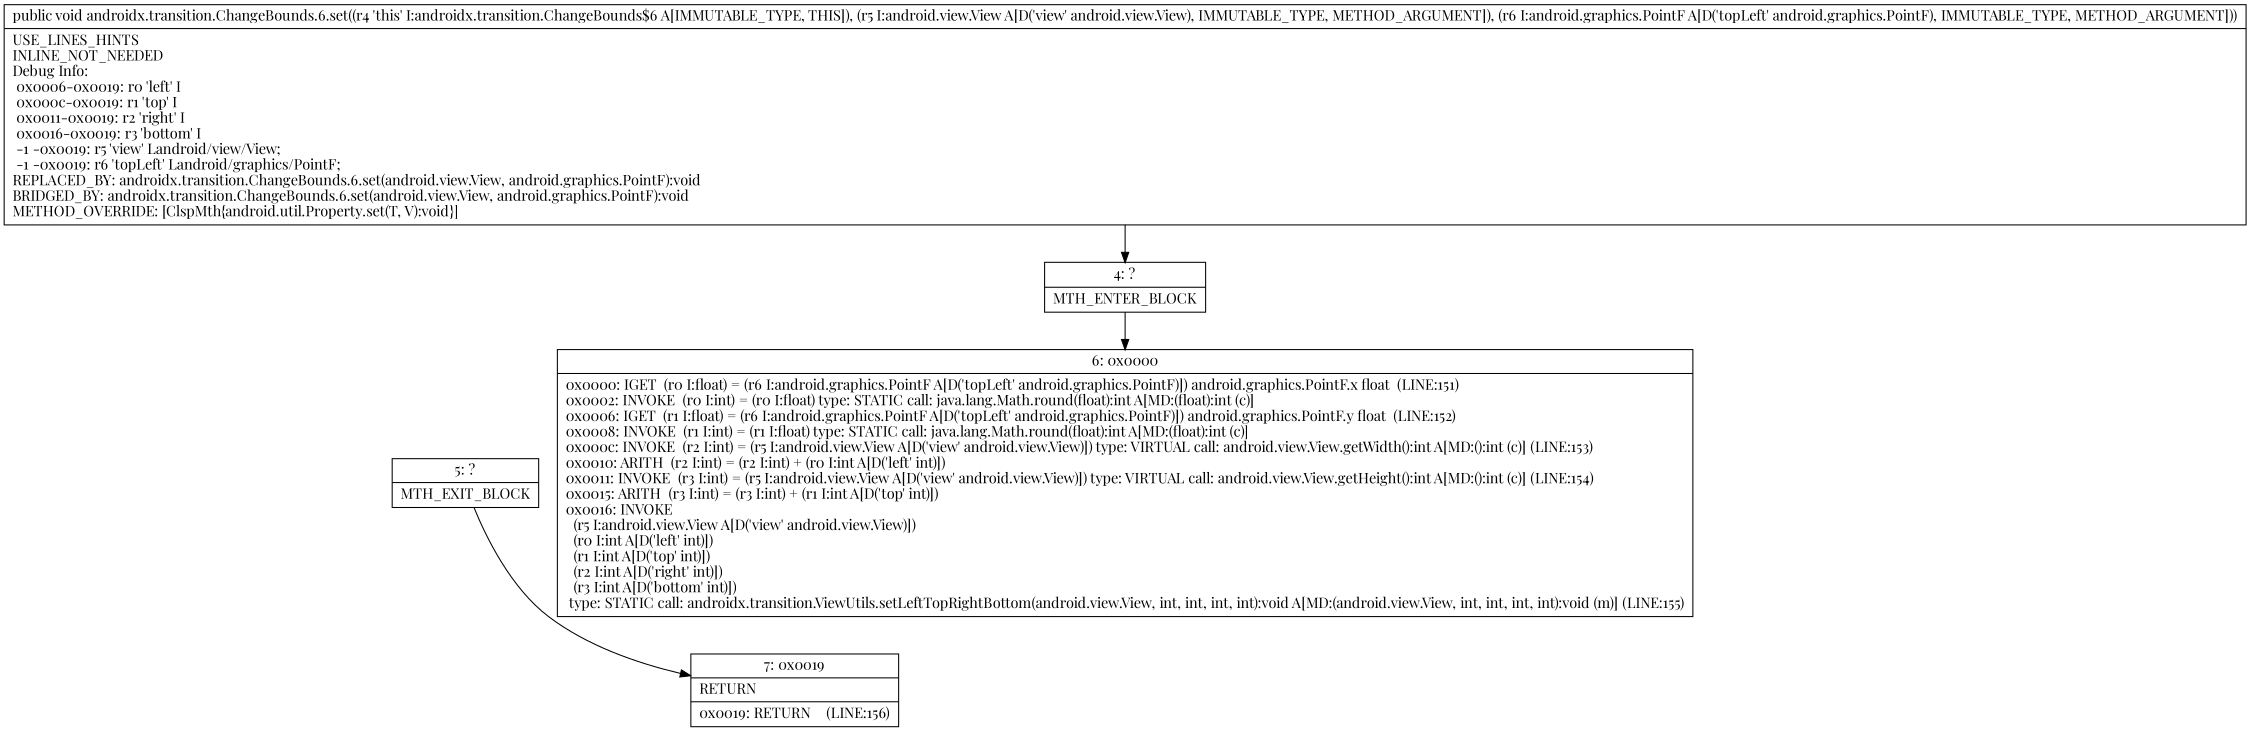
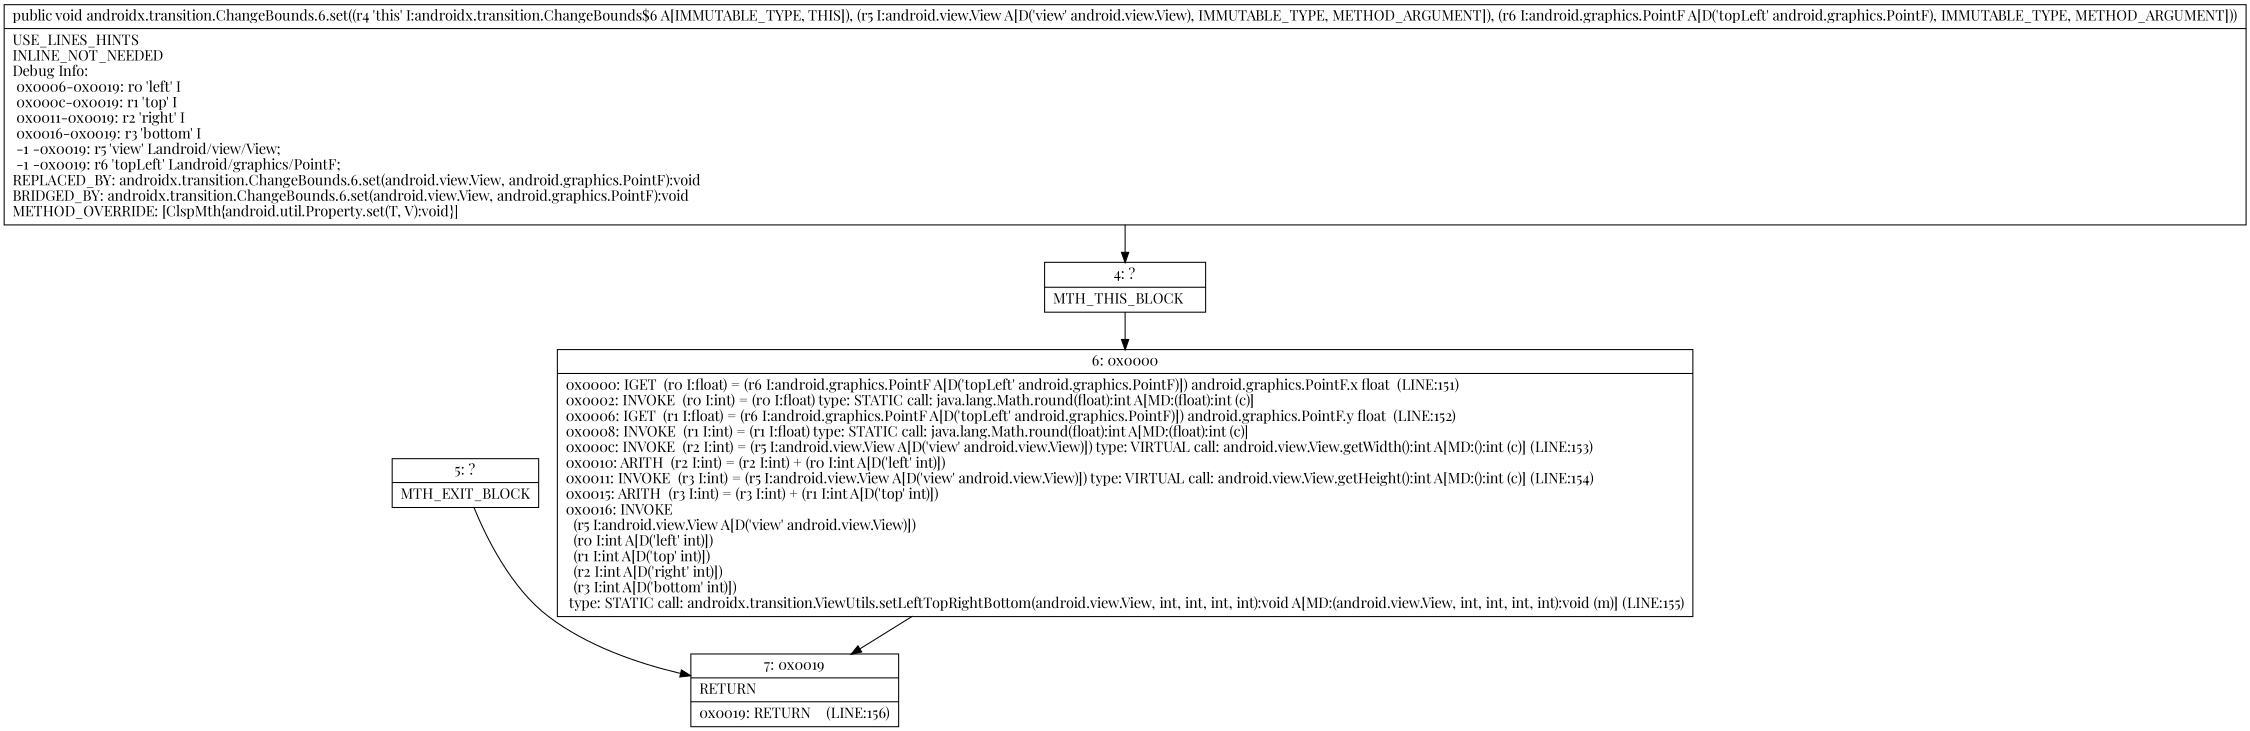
node "4: ?": text "MTH_ENTER_BLOCK" -> "MTH_THIS_BLOCK"
edge "6: 0x0000" -> "7: 0x0019": added
